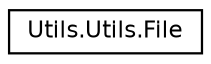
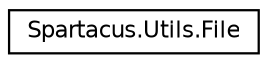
node "Utils.Utils.File": label "Utils.Utils.File" -> "Spartacus.Utils.File"
